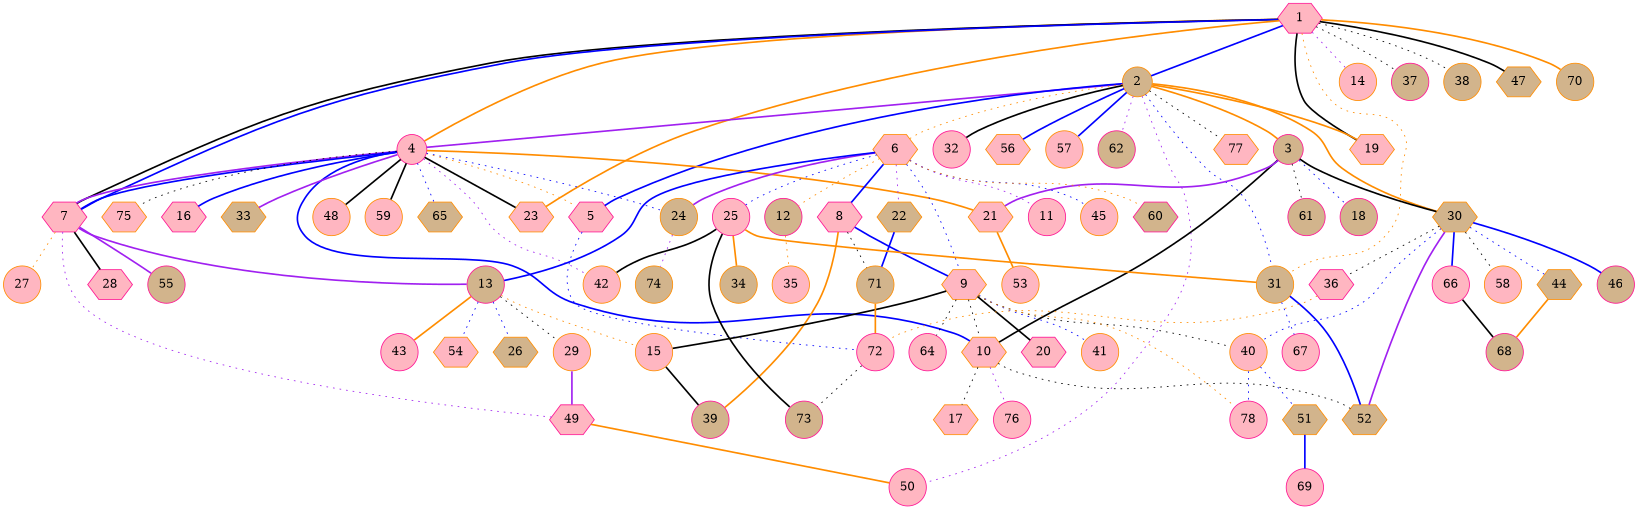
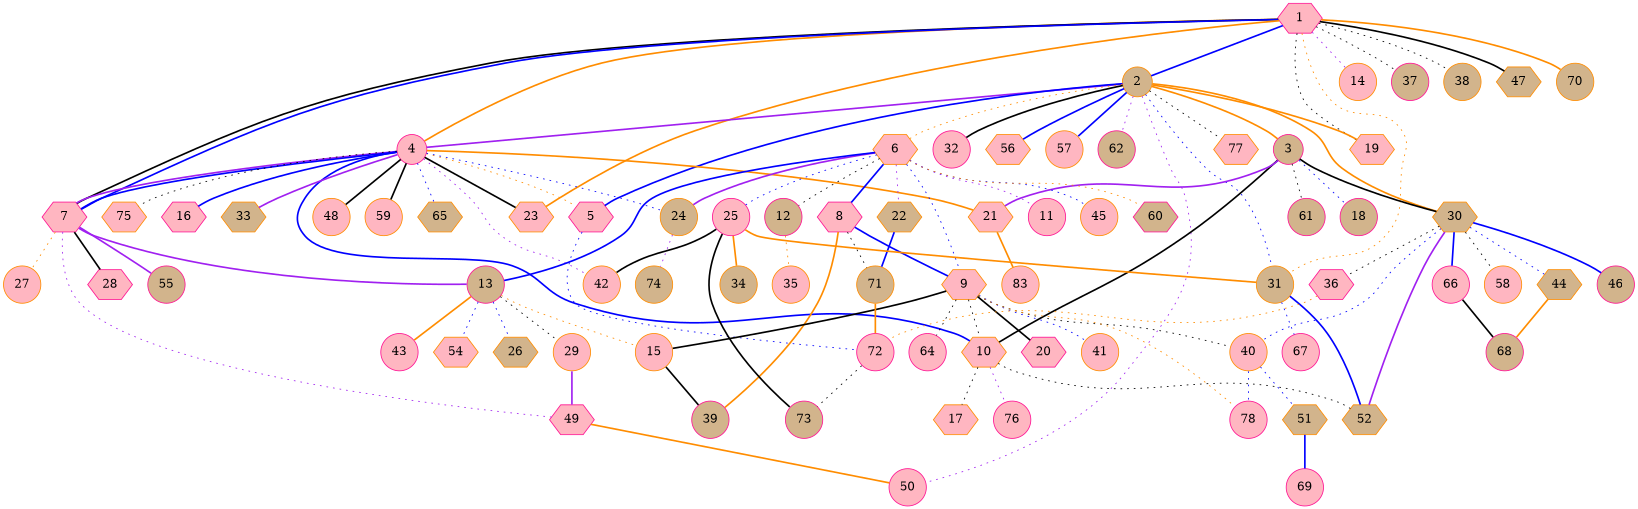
edge "1" -- "19": style bold -> dotted
edge "6" -- "12": color darkorange -> black
node "53": label "53" -> "83"
